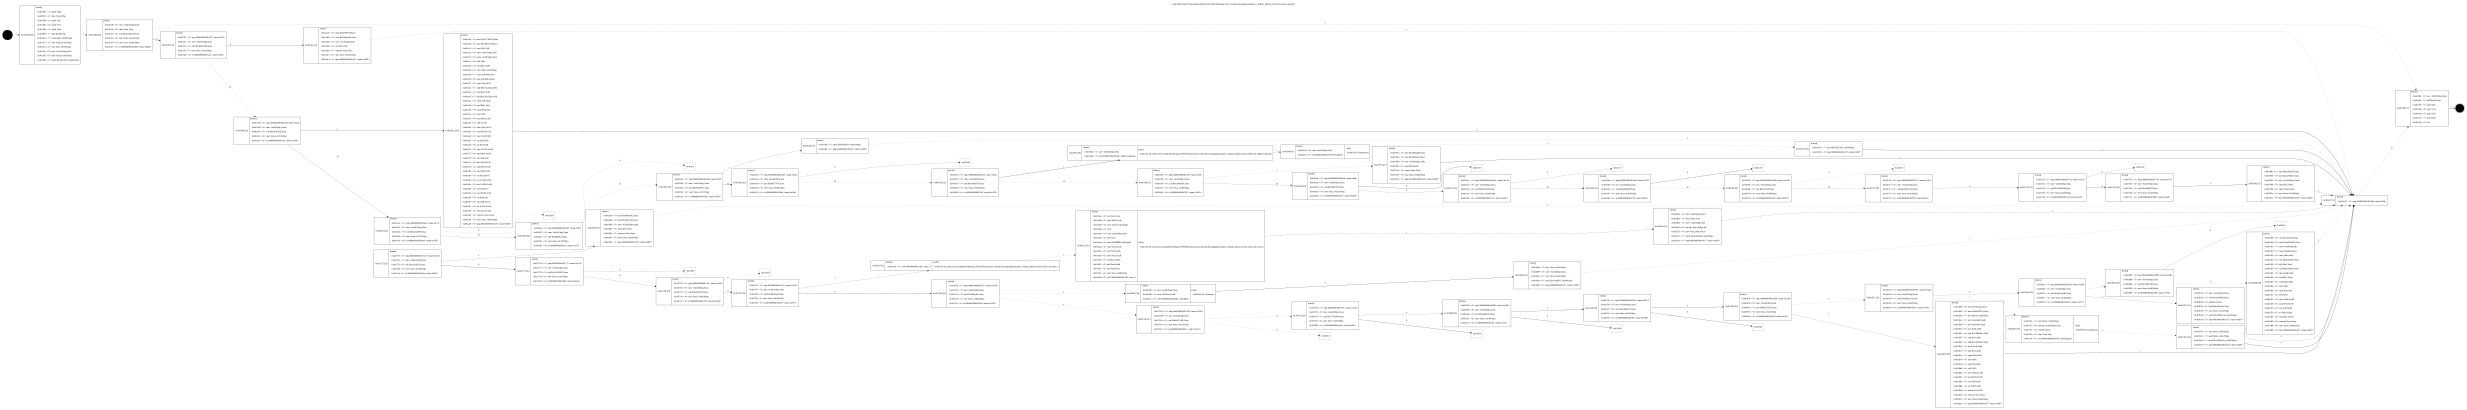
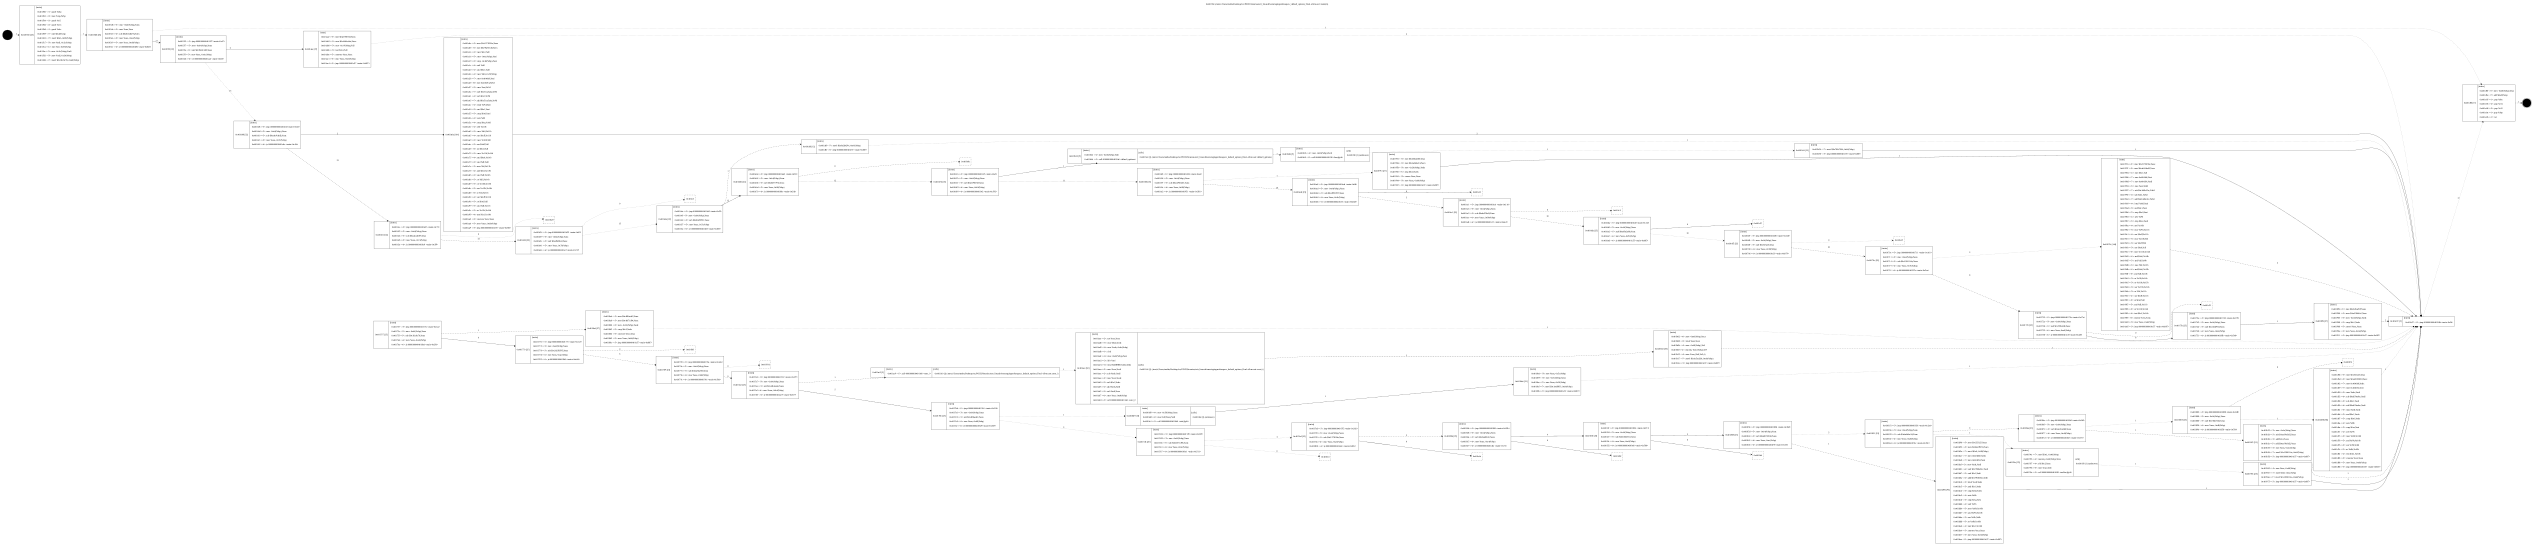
node "0x40197a [144]": added
